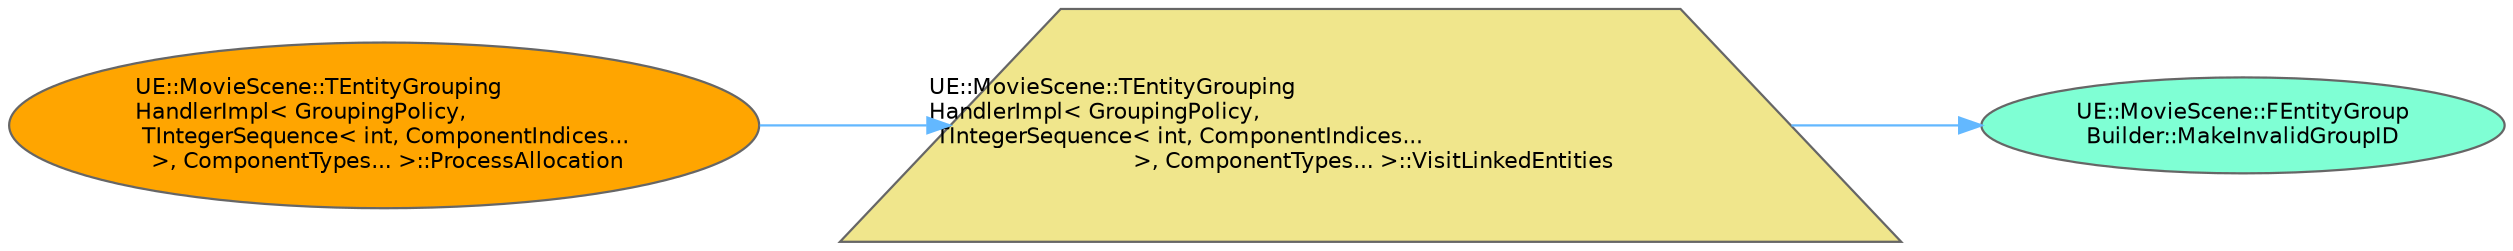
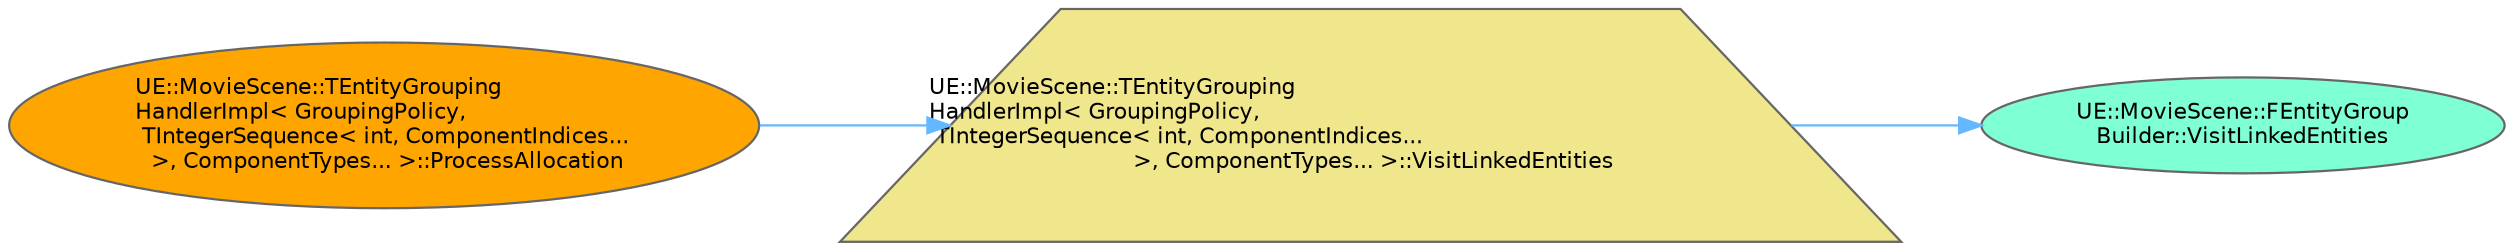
node "UE::MovieScene::FEntityGroup Builder::MakeInvalidGroupID": label "UE::MovieScene::FEntityGroup Builder::MakeInvalidGroupID" -> "UE::MovieScene::FEntityGroup Builder::VisitLinkedEntities"
